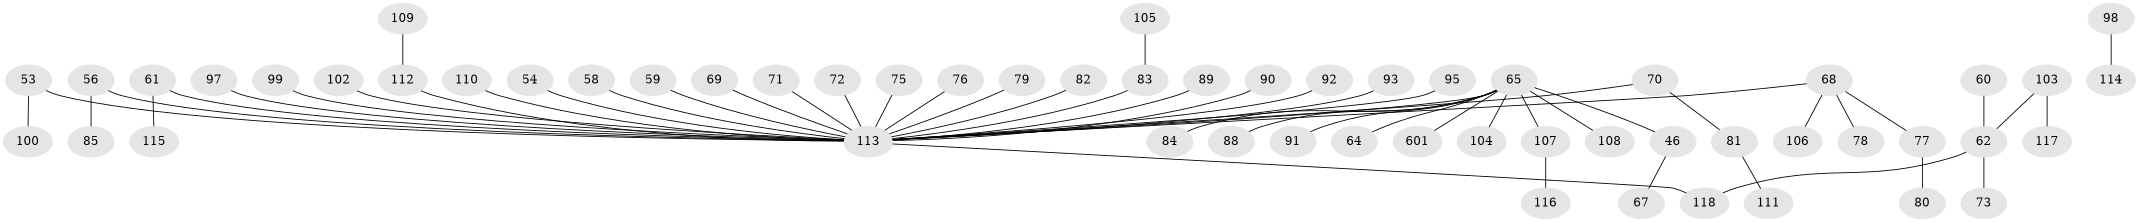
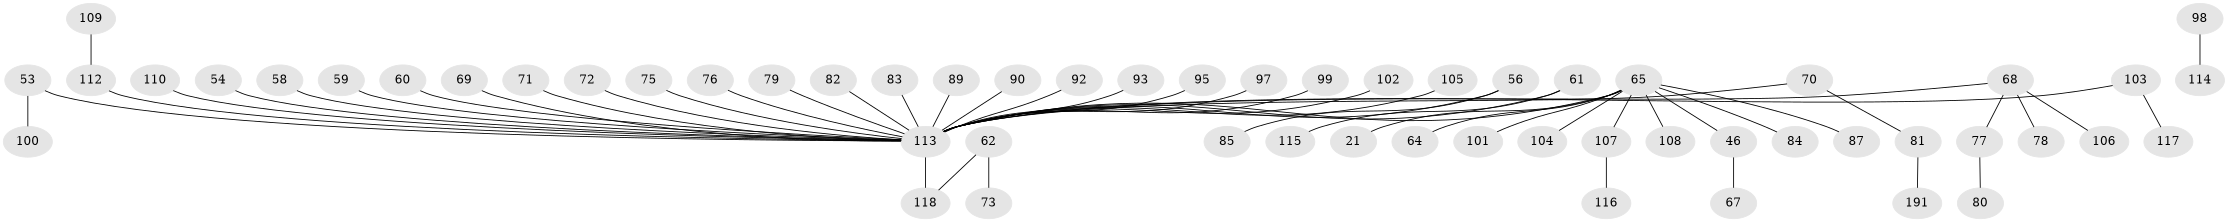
edge "105" -- "83": now "105" -- "113"
edge "60" -- "62": now "60" -- "113"
edge "103" -- "62": now "103" -- "113"
node "88": label "88" -> "87"
node "91": label "91" -> "21"
node "601": label "601" -> "101"
node "111": label "111" -> "191"
